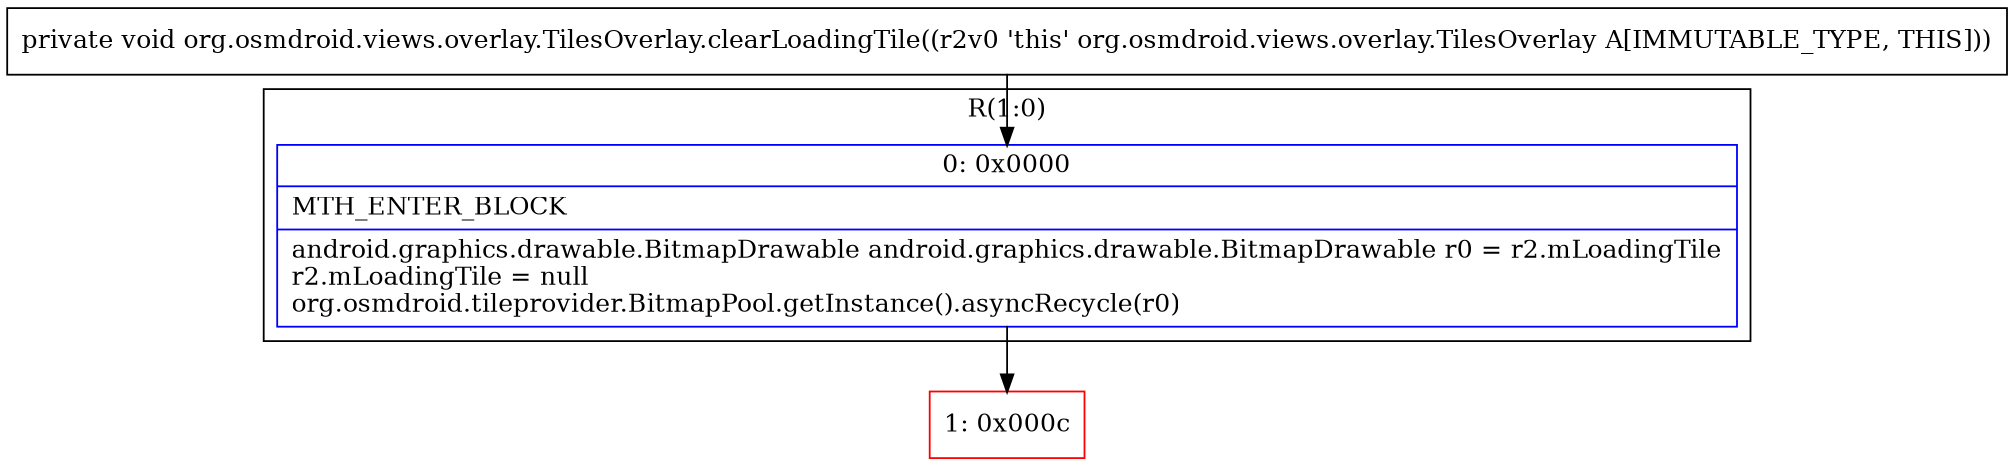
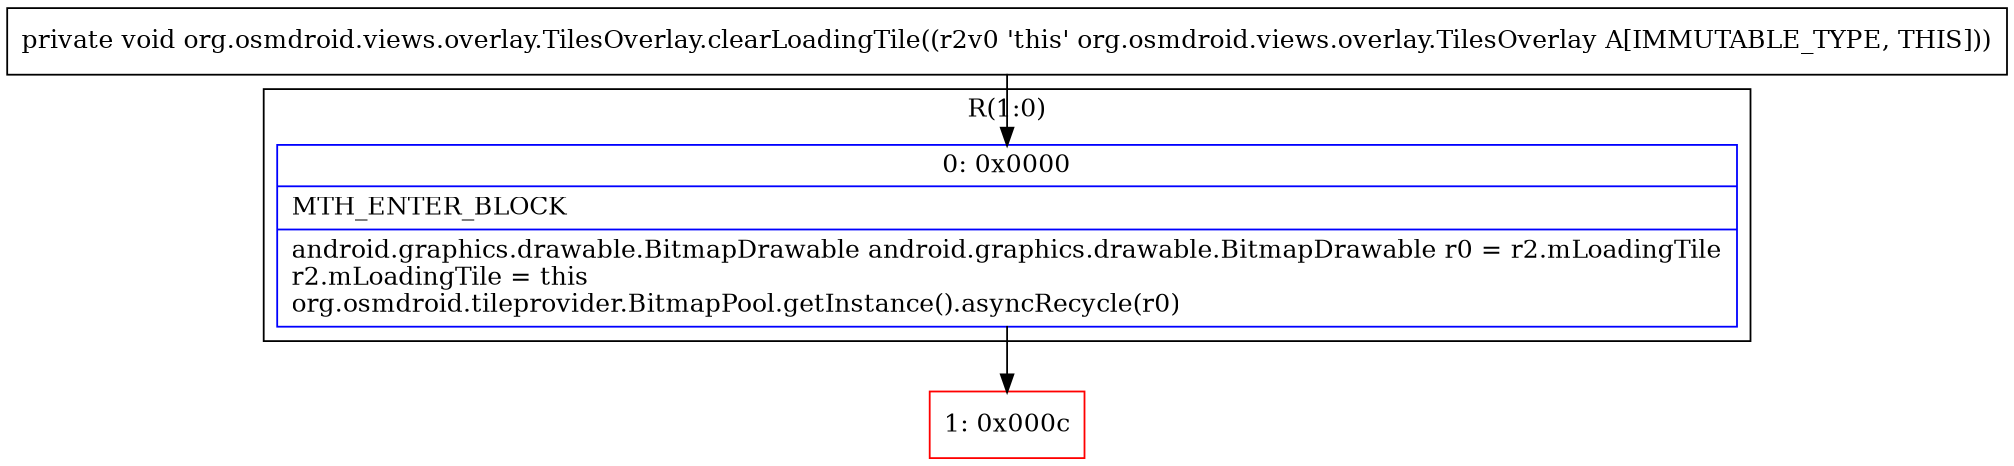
node "0: 0x0000": text "r2.mLoadingTile = null" -> "r2.mLoadingTile = this"
